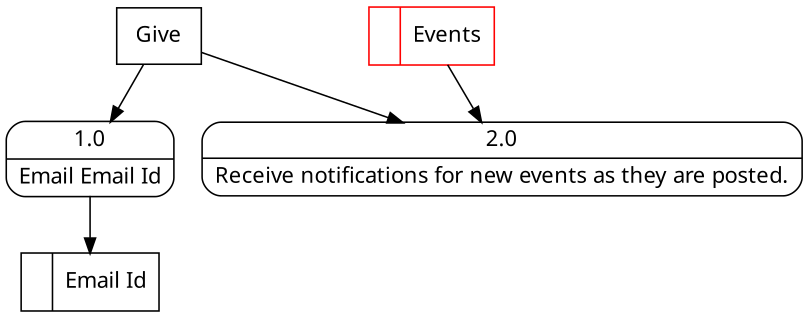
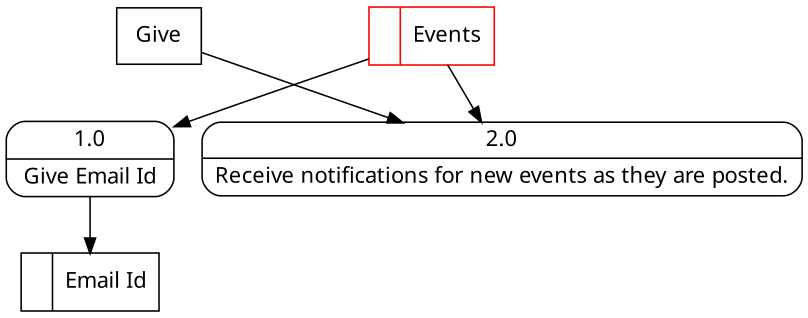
edge "Give" -> "1.0": now "Events" -> "1.0"
node "1.0": text "Email Email Id" -> "Give Email Id"
